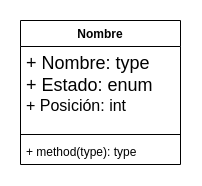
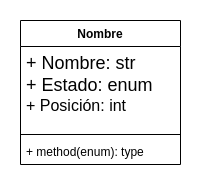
node "+ Nombre: type + Estado: enum + Posición: int": label "+ Nombre: type + Estado: enum + Posición: int" -> "+ Nombre: str + Estado: enum + Posición: int"
node "+ method(type): type": label "+ method(type): type" -> "+ method(enum): type"
